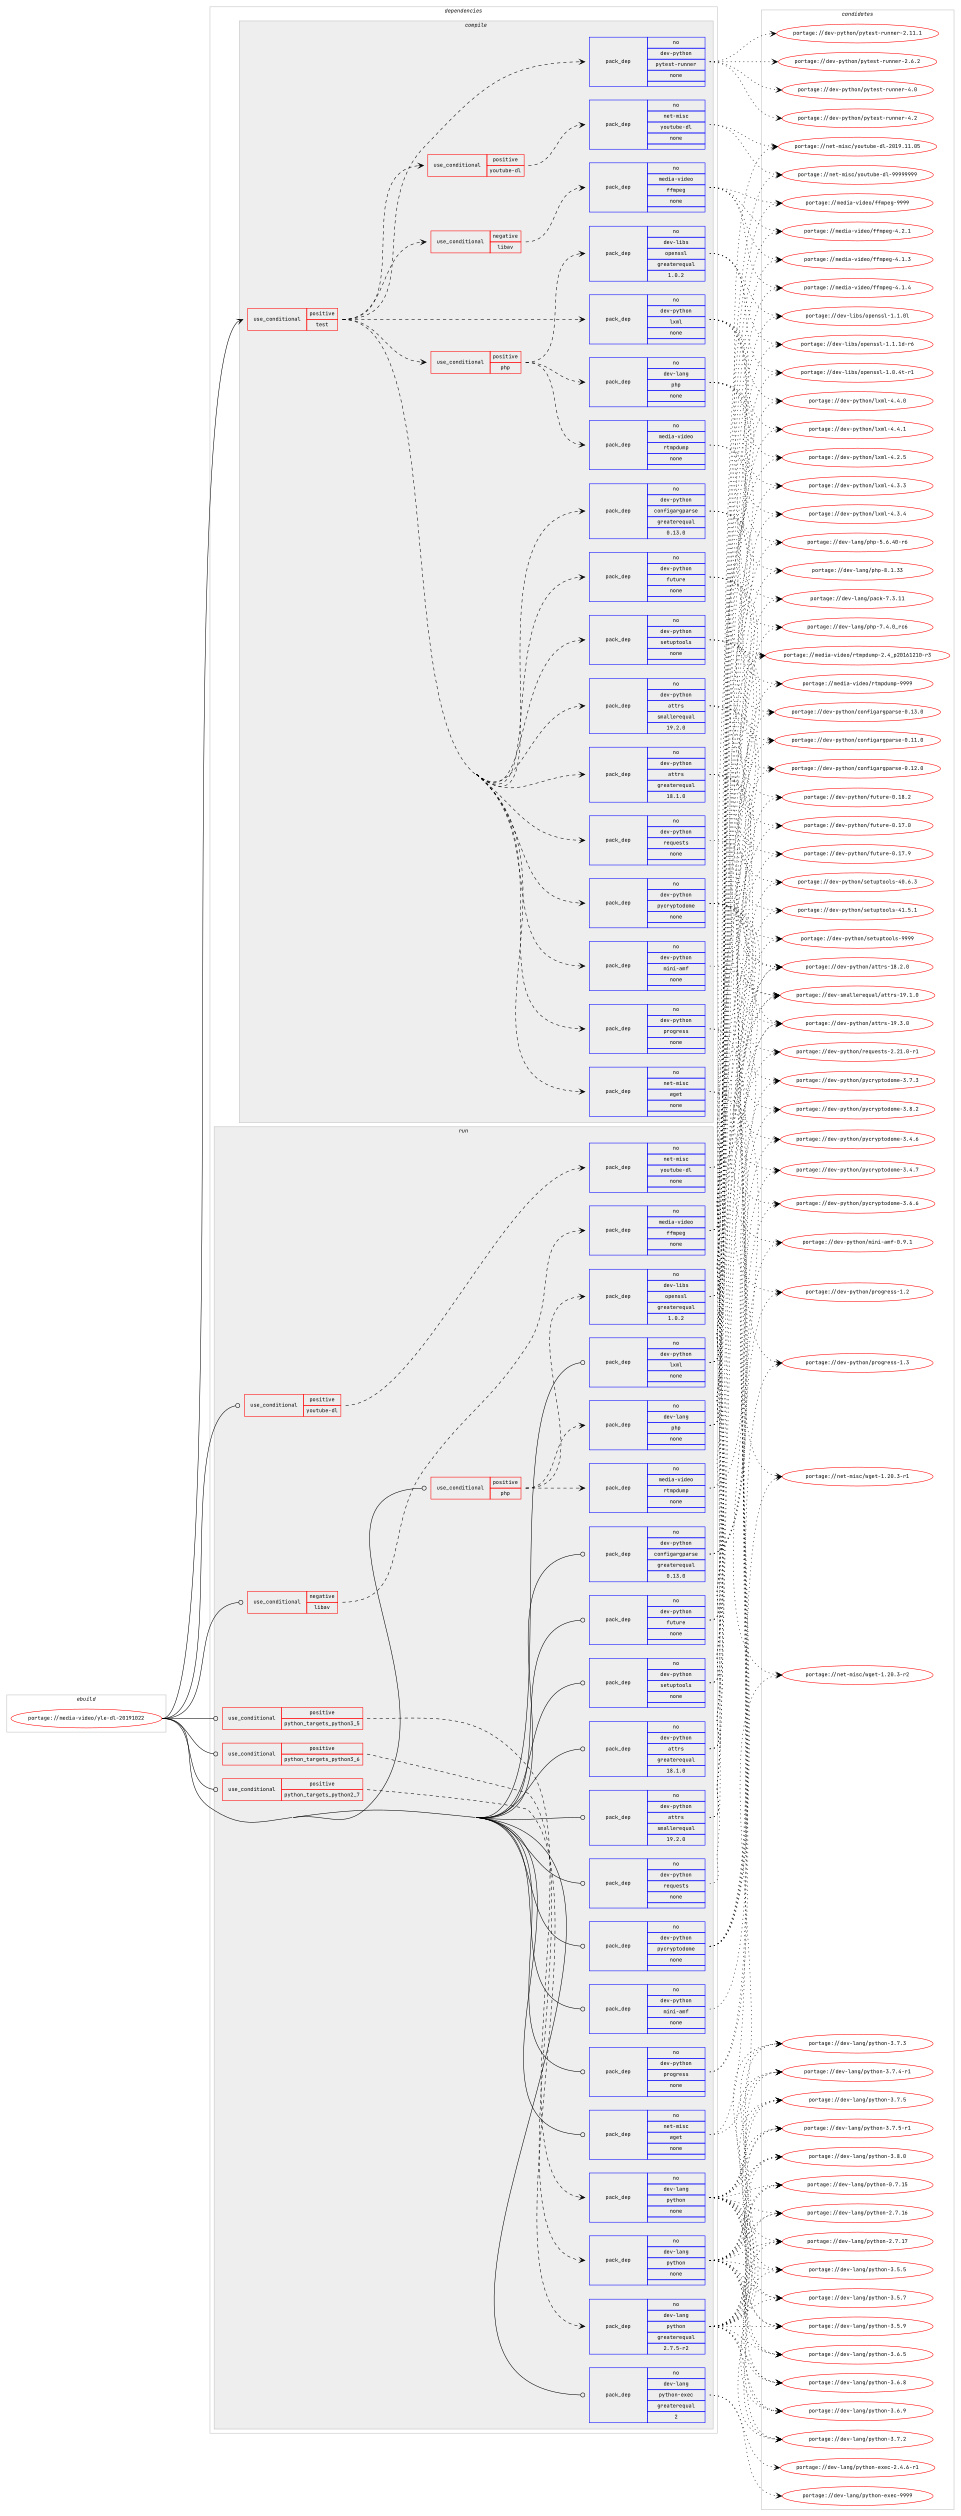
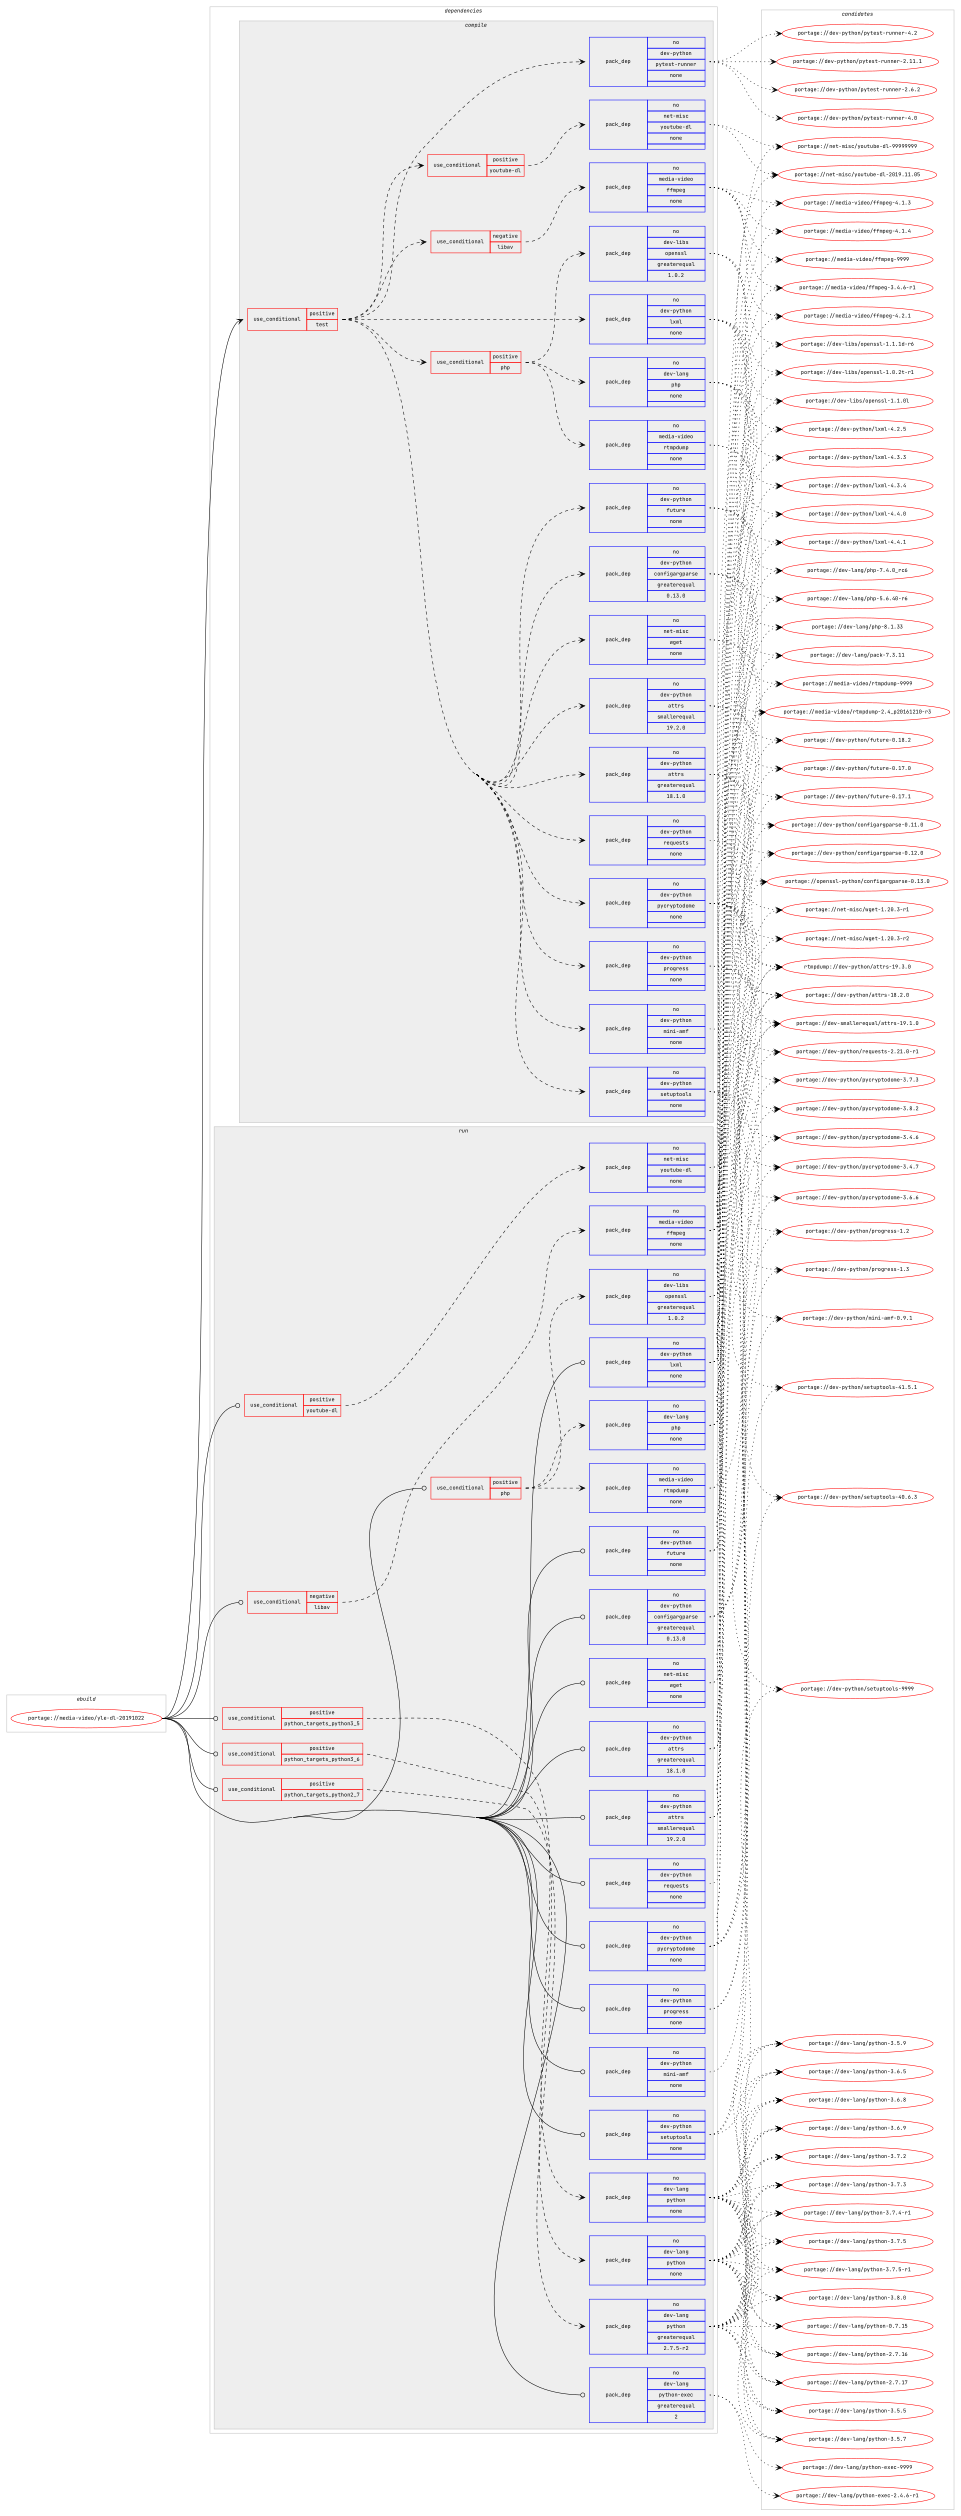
node "portage://media-video/ffmpeg-3.4.6-r1": added
node "portage://dev-libs/openssl-1.0.4t-r1": label "portage://dev-libs/openssl-1.0.4t-r1" -> "portage://dev-libs/openssl-1.0.2t-r1"
node "portage://dev-python/configargparse-0.13.0": label "portage://dev-python/configargparse-0.13.0" -> "portage://openssl-python/configargparse-0.13.0"
node "portage://dev-python/future-0.17.9": label "portage://dev-python/future-0.17.9" -> "portage://dev-python/future-0.17.1"
node "portage://dev-python/attrs-19.3.0": label "portage://dev-python/attrs-19.3.0" -> "rtmpdump://dev-python/attrs-19.3.0"
